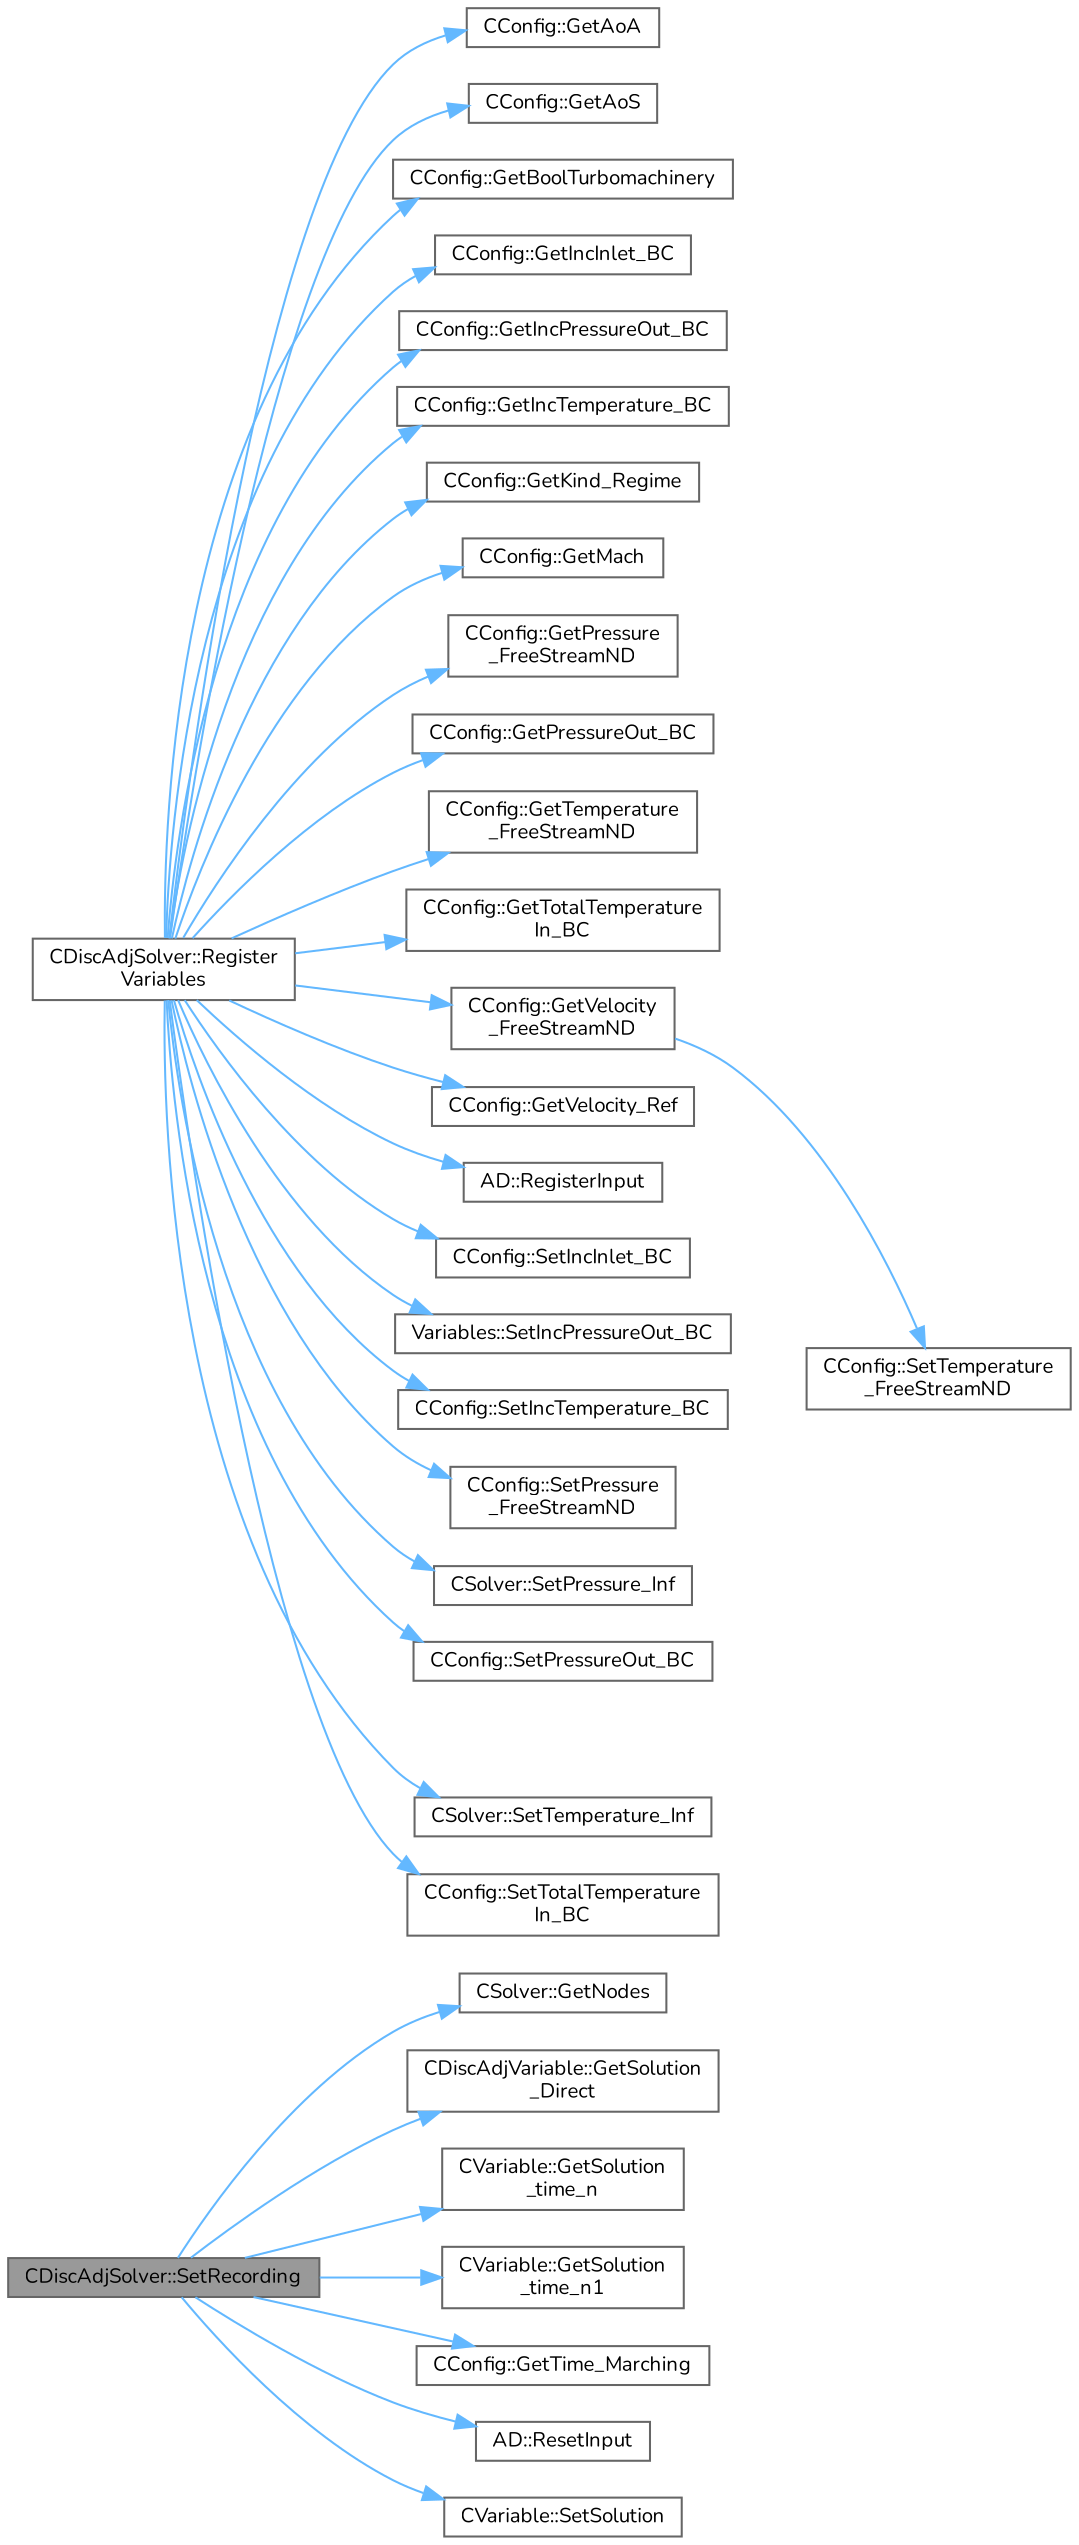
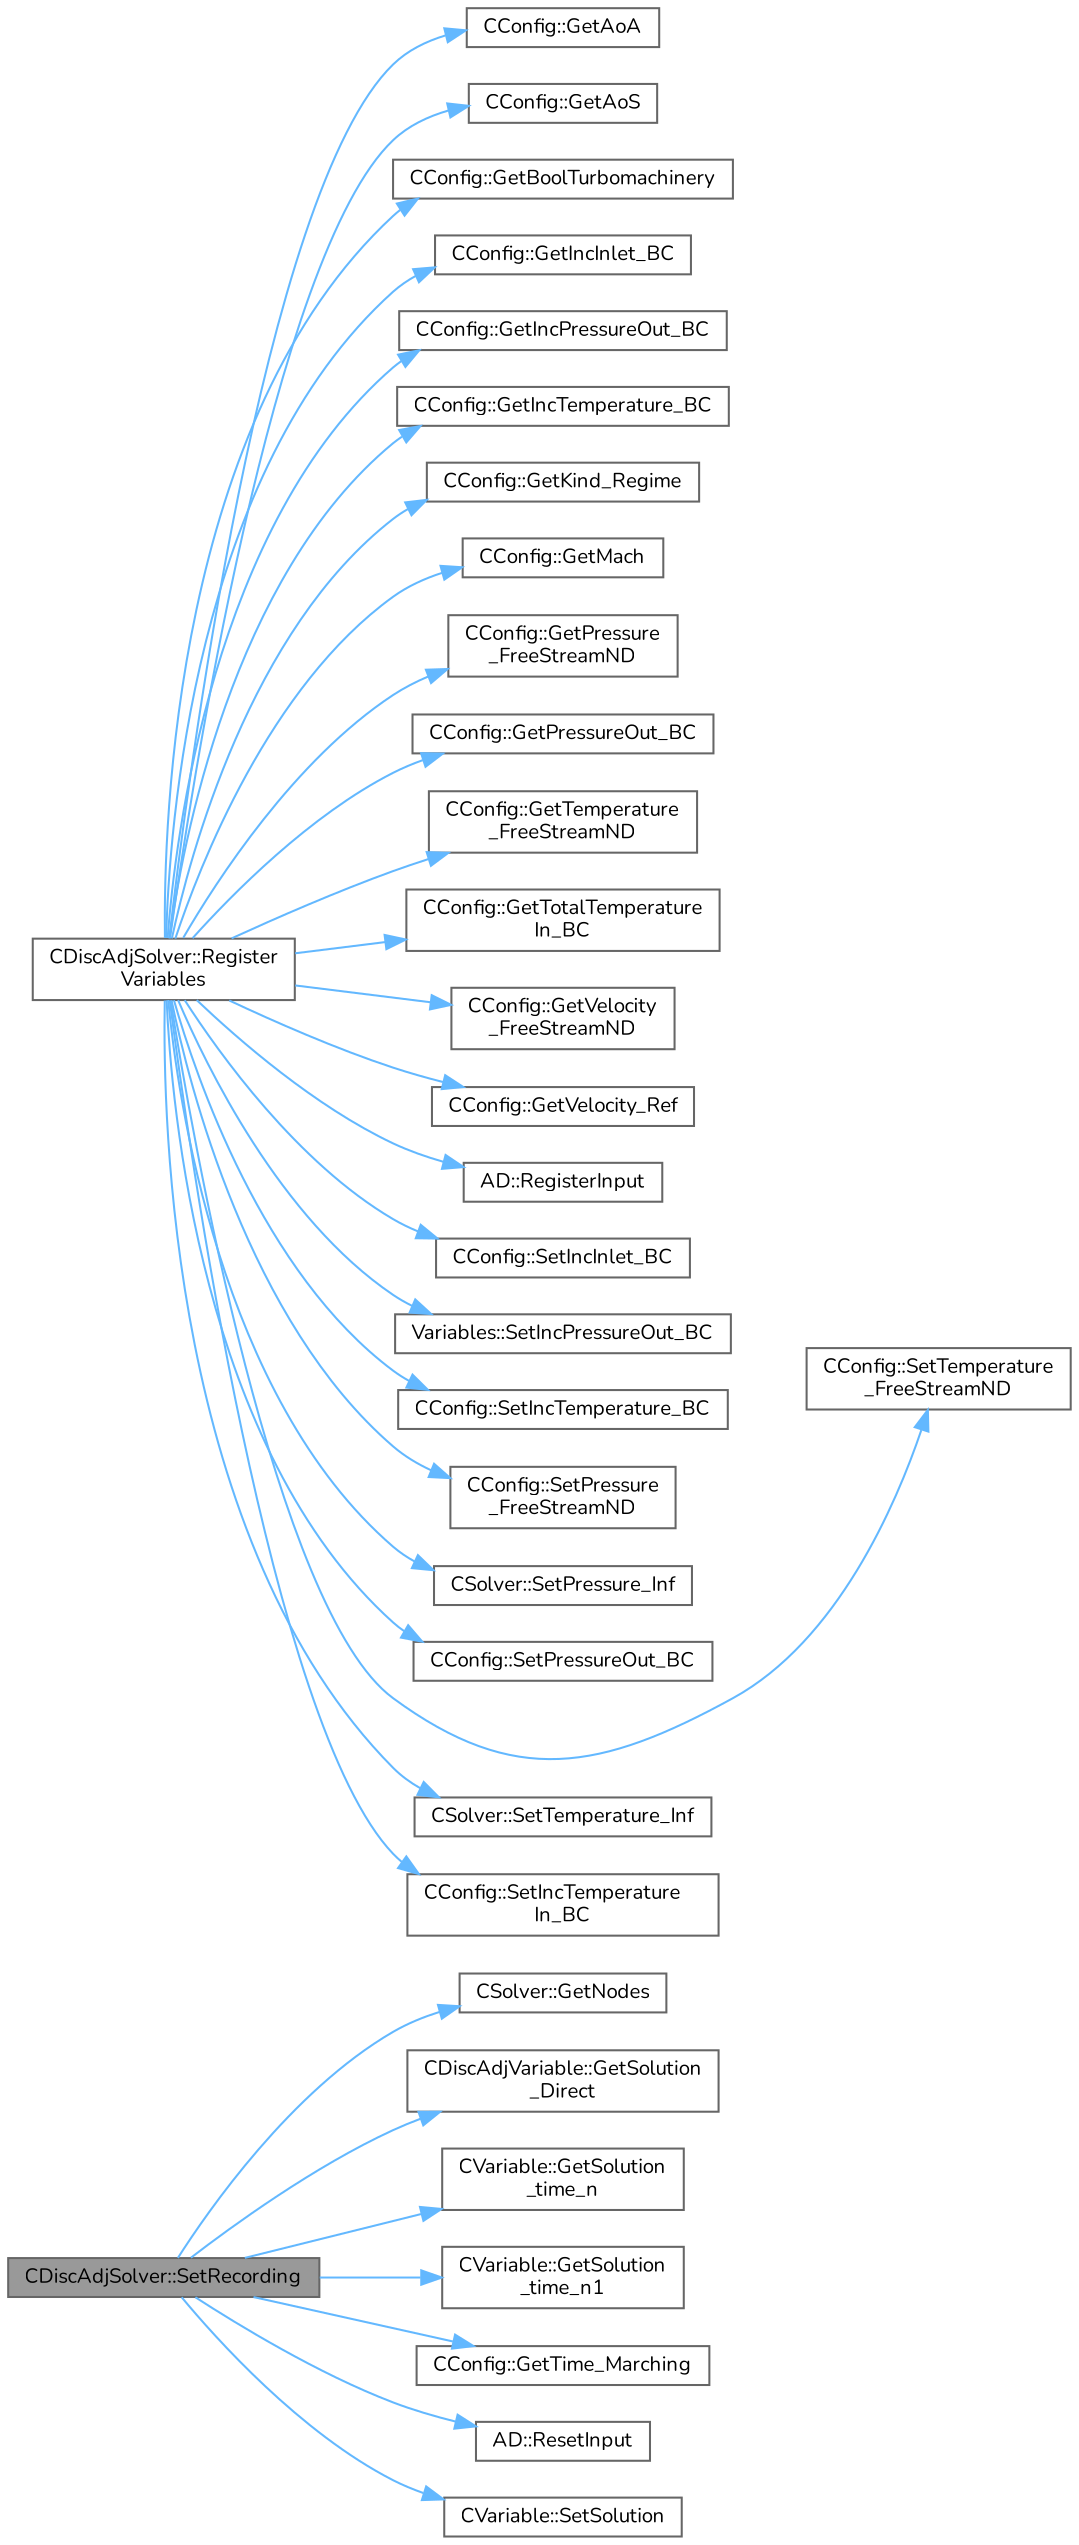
edge "CConfig::GetVelocity _FreeStreamND" -> "CConfig::SetTemperature _FreeStreamND": now "CDiscAdjSolver::Register Variables" -> "CConfig::SetTemperature _FreeStreamND"
node "CConfig::SetTotalTemperature In_BC": label "CConfig::SetTotalTemperature In_BC" -> "CConfig::SetIncTemperature In_BC"
